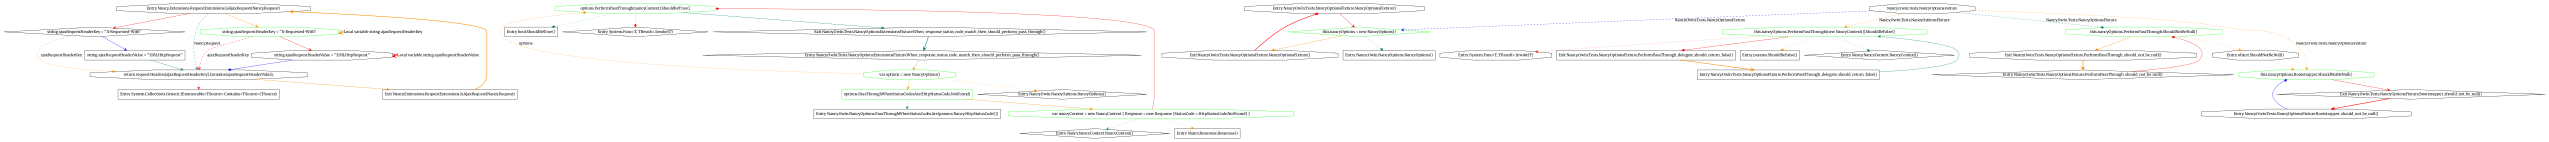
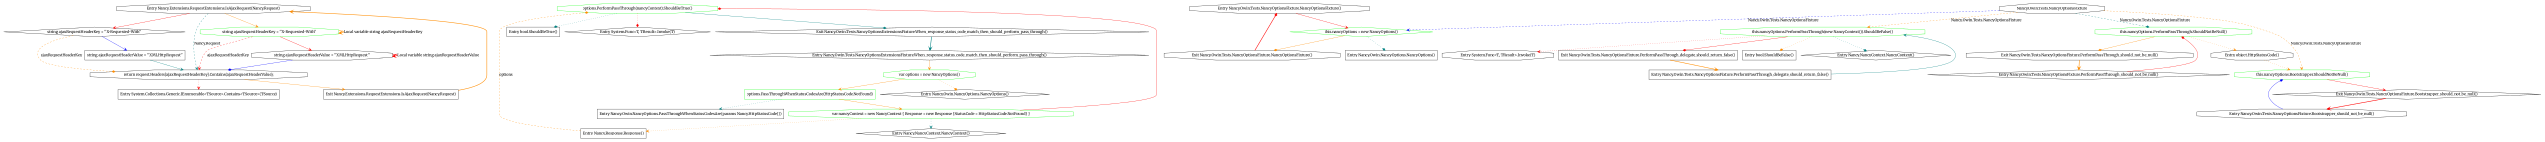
node "Entry params.ShouldBeFalse()": label "Entry params.ShouldBeFalse()" -> "Entry bool.ShouldBeFalse()"
node "Entry object.ShouldNotBeNull()": label "Entry object.ShouldNotBeNull()" -> "Entry object.HttpStatusCode()"
edge "var options = new NancyOptions()" -> "options.PerformPassThrough(nancyContext).ShouldBeTrue()": now "Entry Nancy.Response.Response()" -> "options.PerformPassThrough(nancyContext).ShouldBeTrue()"
